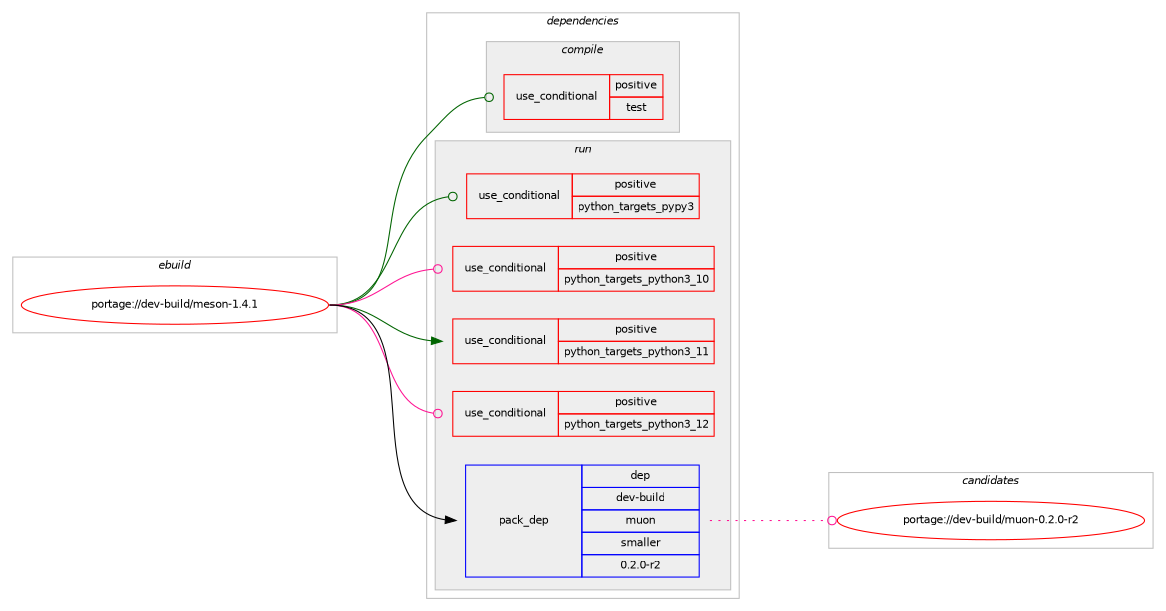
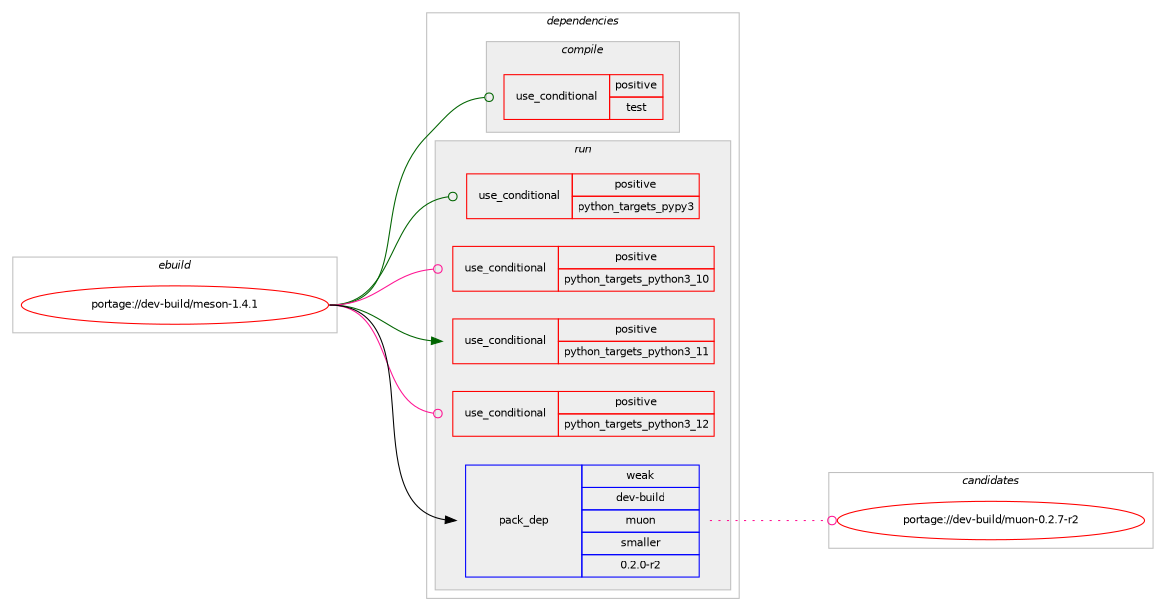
node "pack_dep": text "dep" -> "weak"
node "portage://dev-build/muon-0.2.0-r2": label "portage://dev-build/muon-0.2.0-r2" -> "portage://dev-build/muon-0.2.7-r2"
